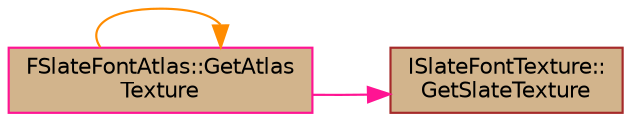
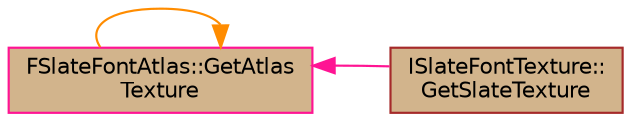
edge "FSlateFontAtlas::GetAtlas Texture" -> "ISlateFontTexture:: GetSlateTexture": reversed
